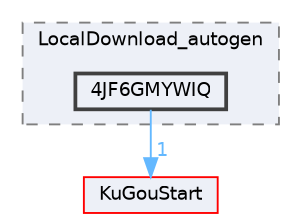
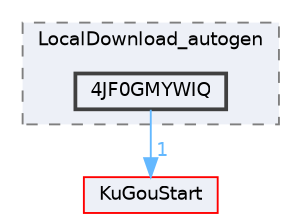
node "4JF6GMYWIQ": label "4JF6GMYWIQ" -> "4JF0GMYWIQ"
